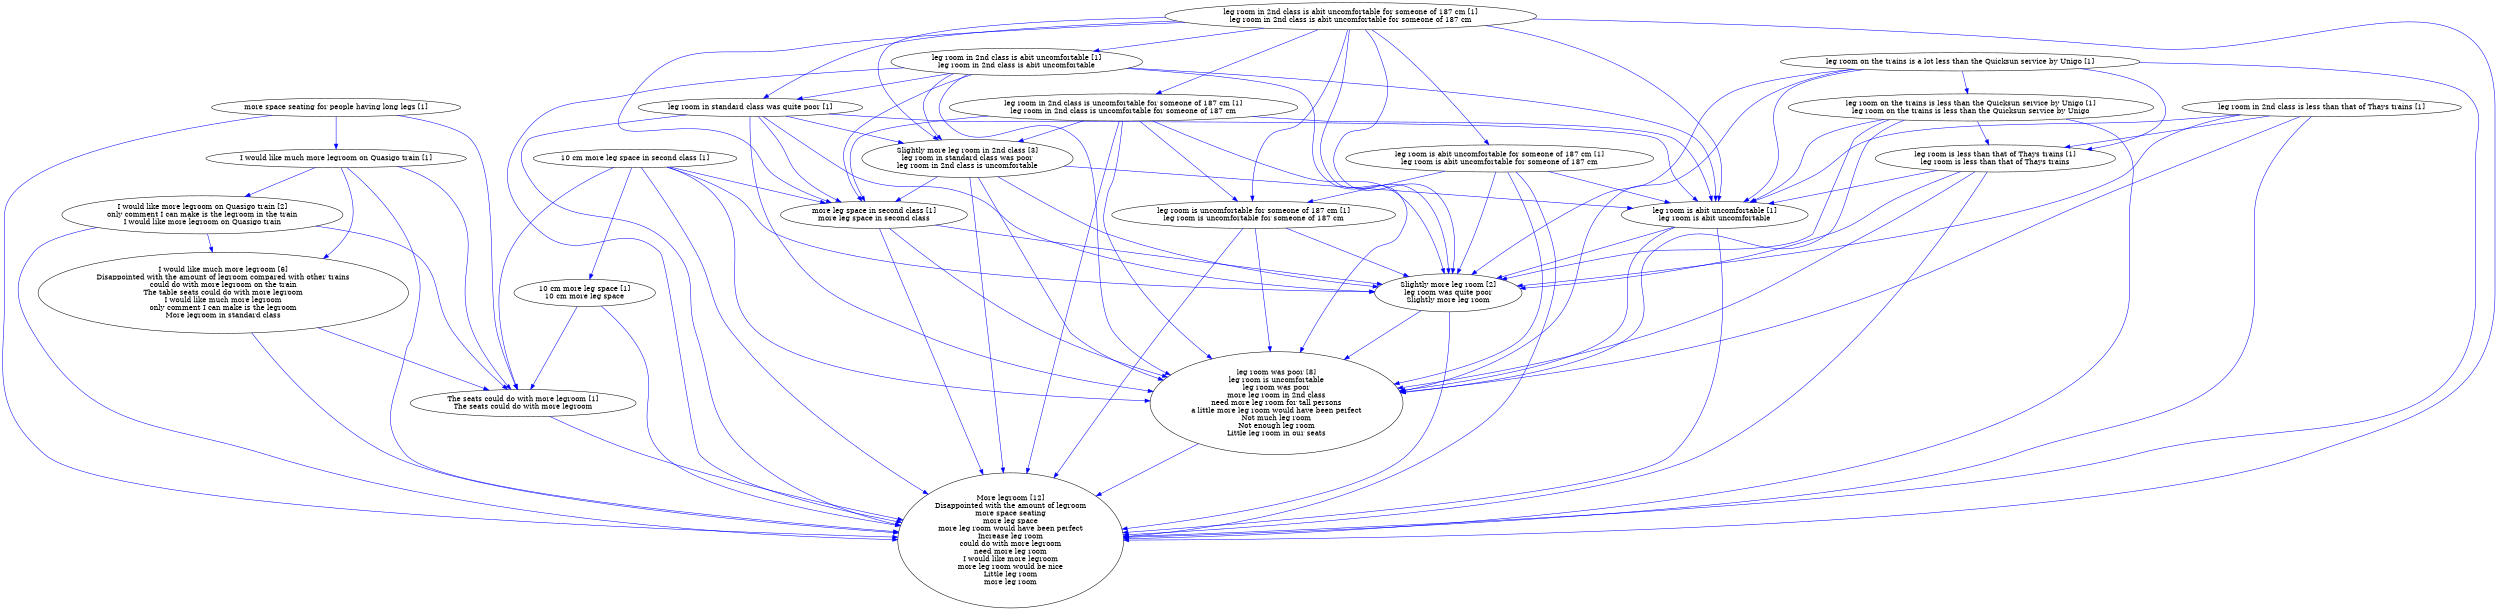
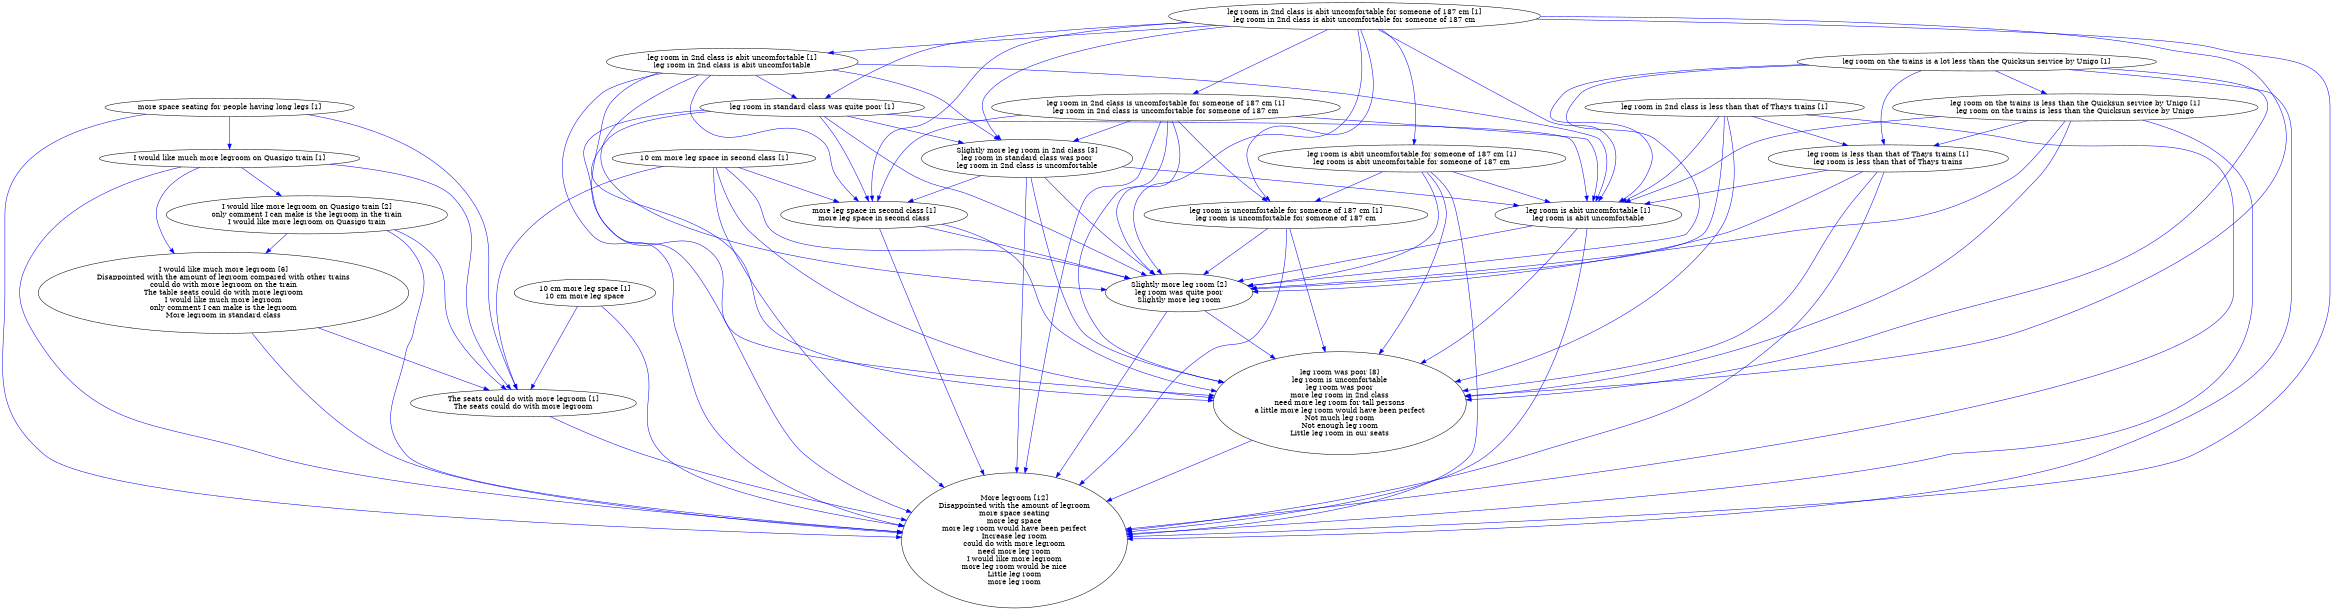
edge "10 cm more leg space in second class [1]" -> "10 cm more leg space [1] 10 cm more leg space": removed
